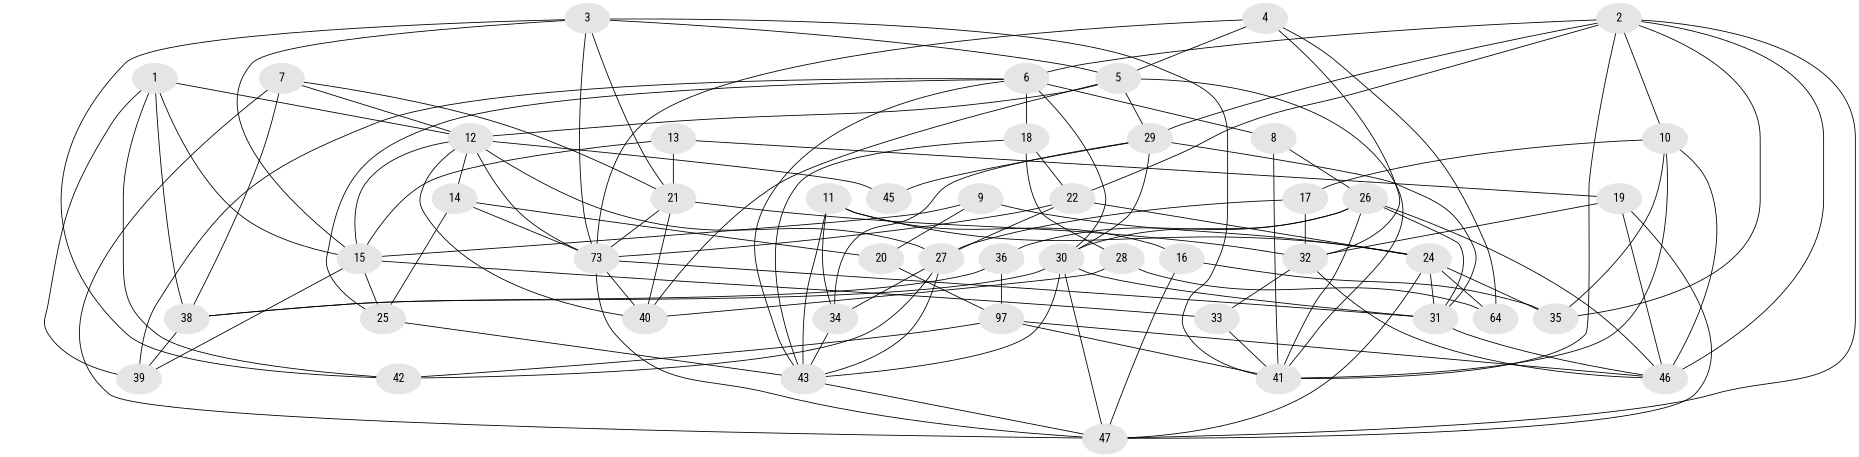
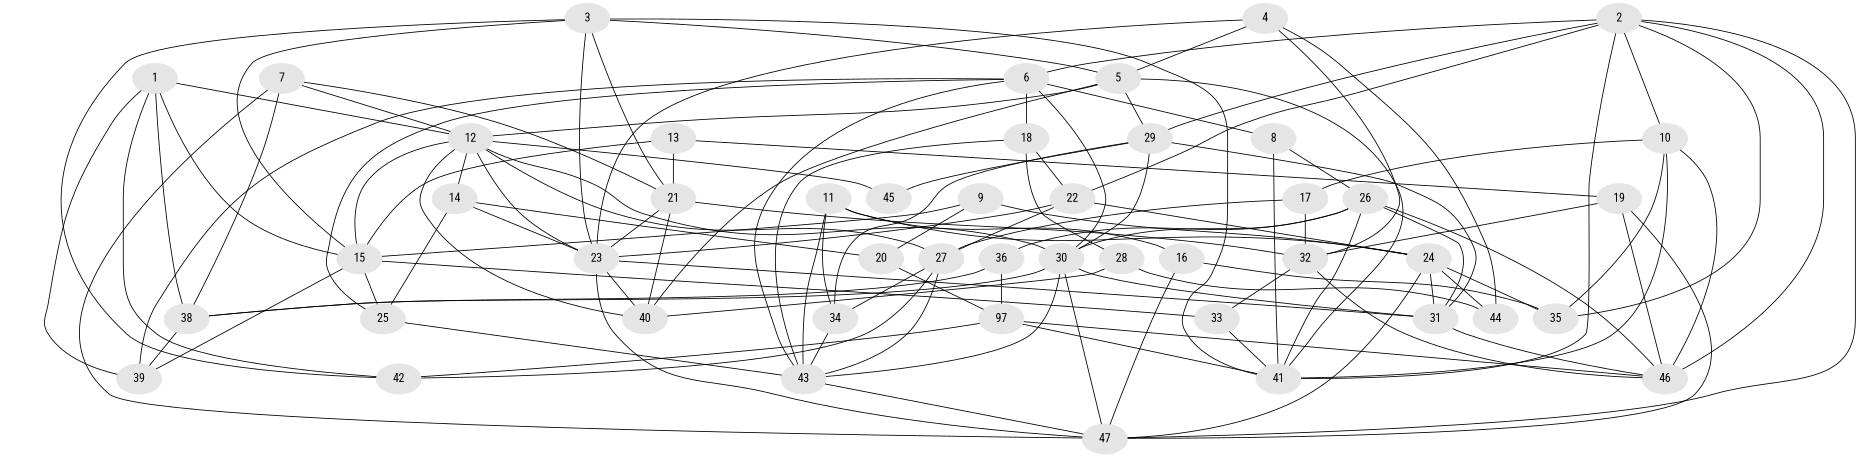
edge "12" -- "30": added
node "73": label "73" -> "23"
node "64": label "64" -> "44"
